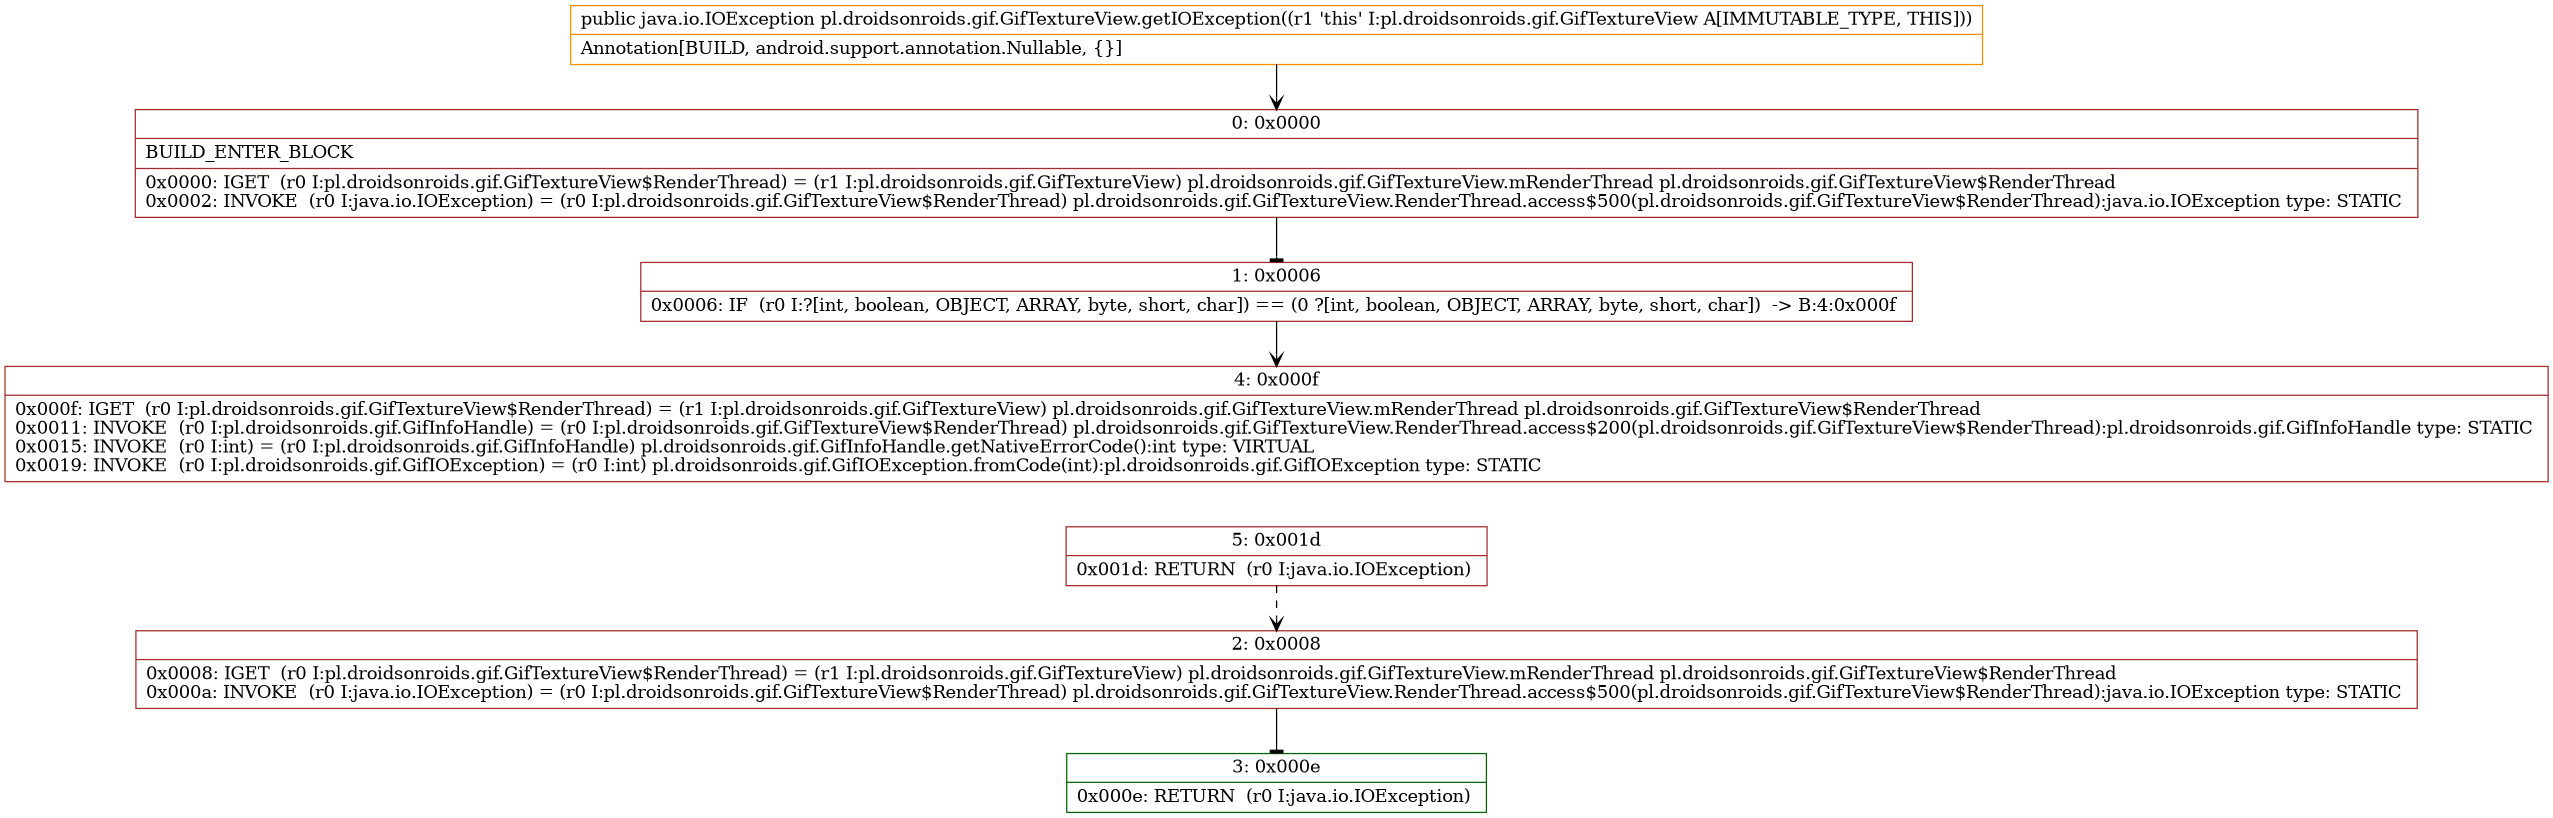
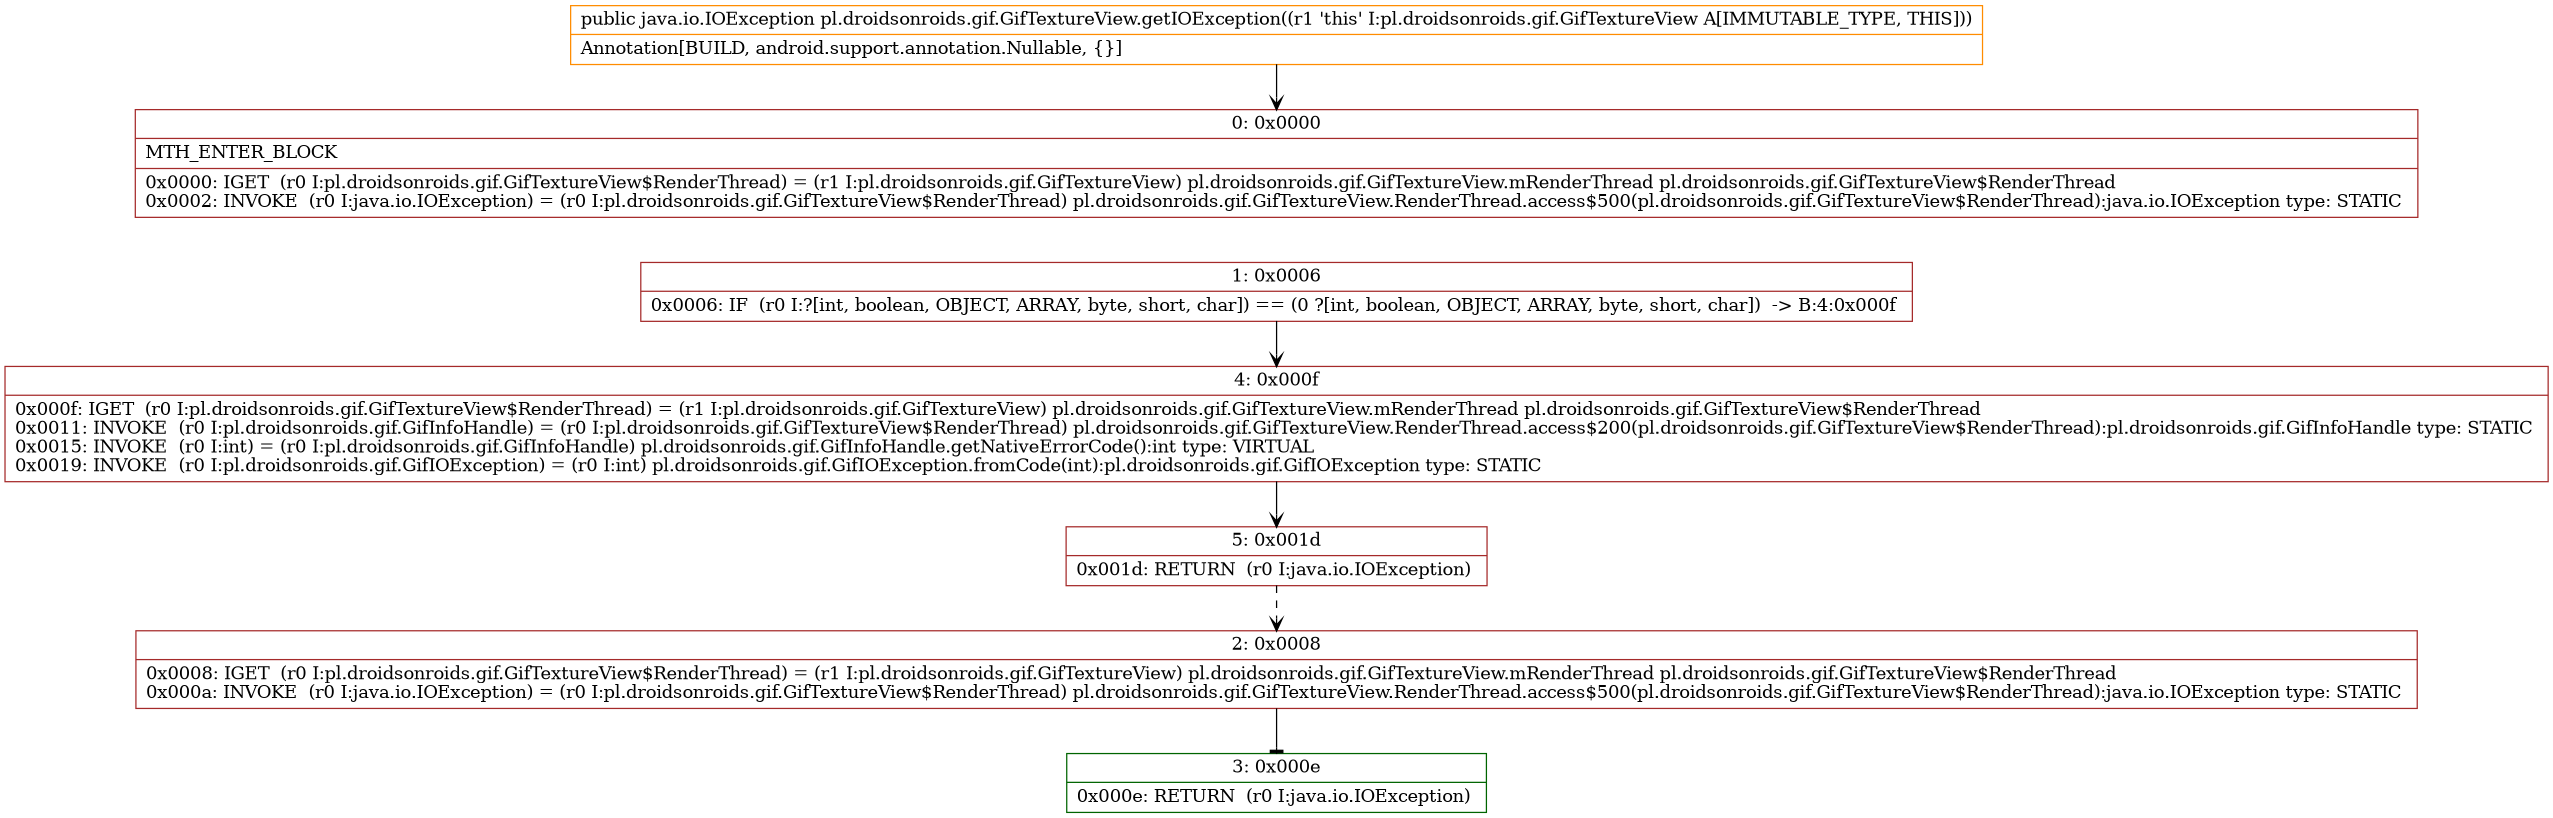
node "0: 0x0000": text "BUILD_ENTER_BLOCK" -> "MTH_ENTER_BLOCK"
edge "0: 0x0000" -> "1: 0x0006": removed
edge "4: 0x000f" -> "5: 0x001d": added
